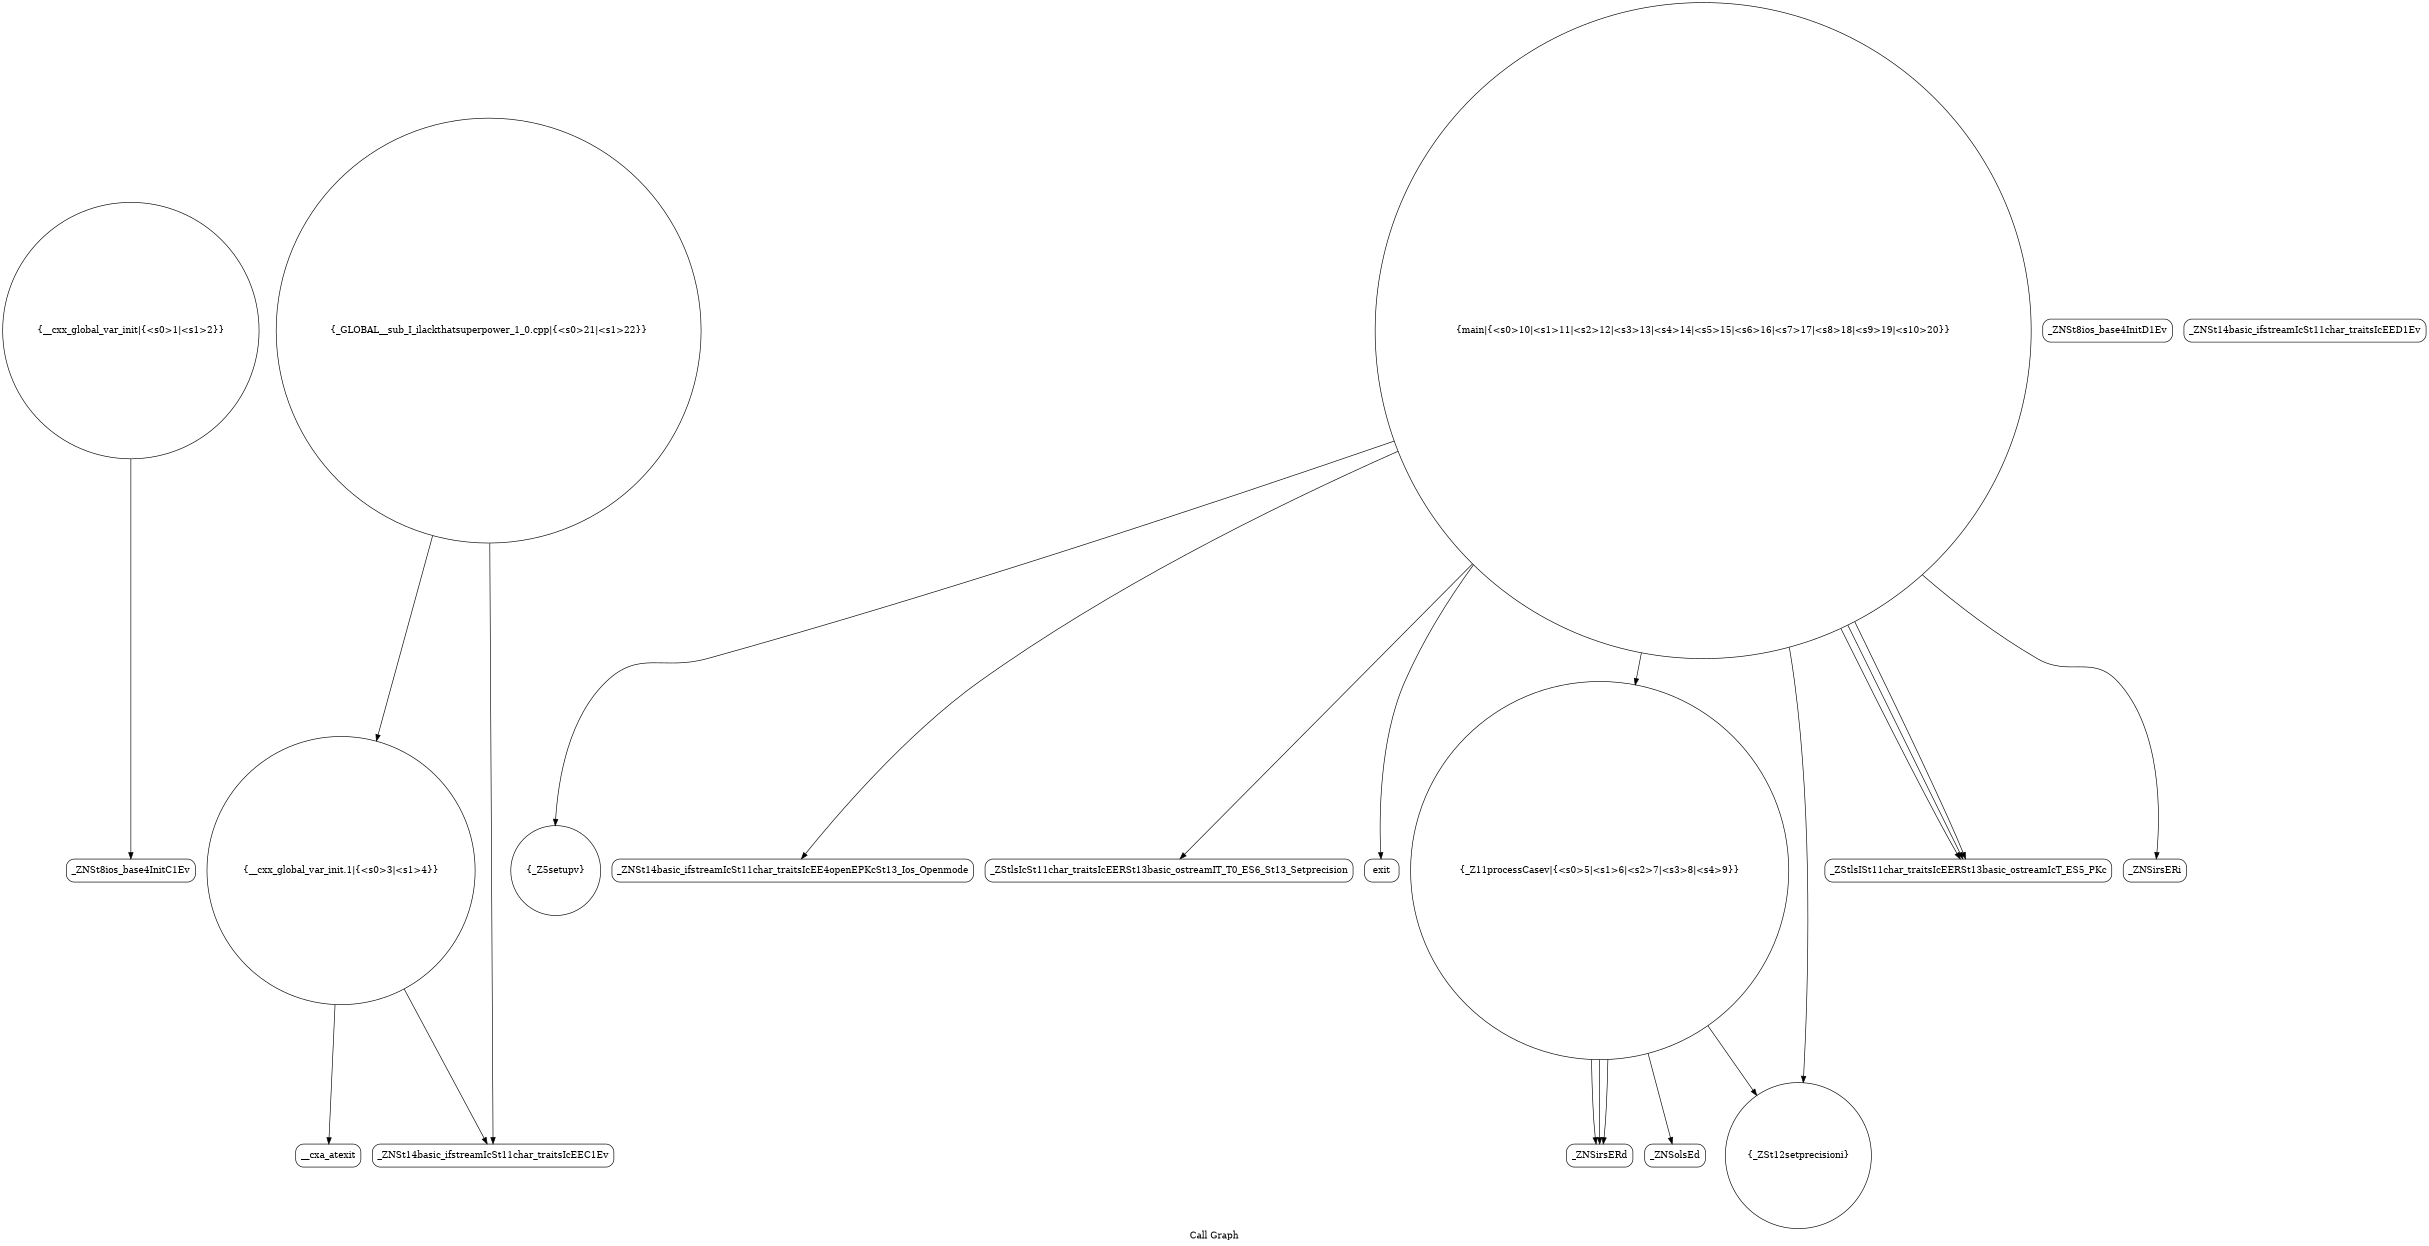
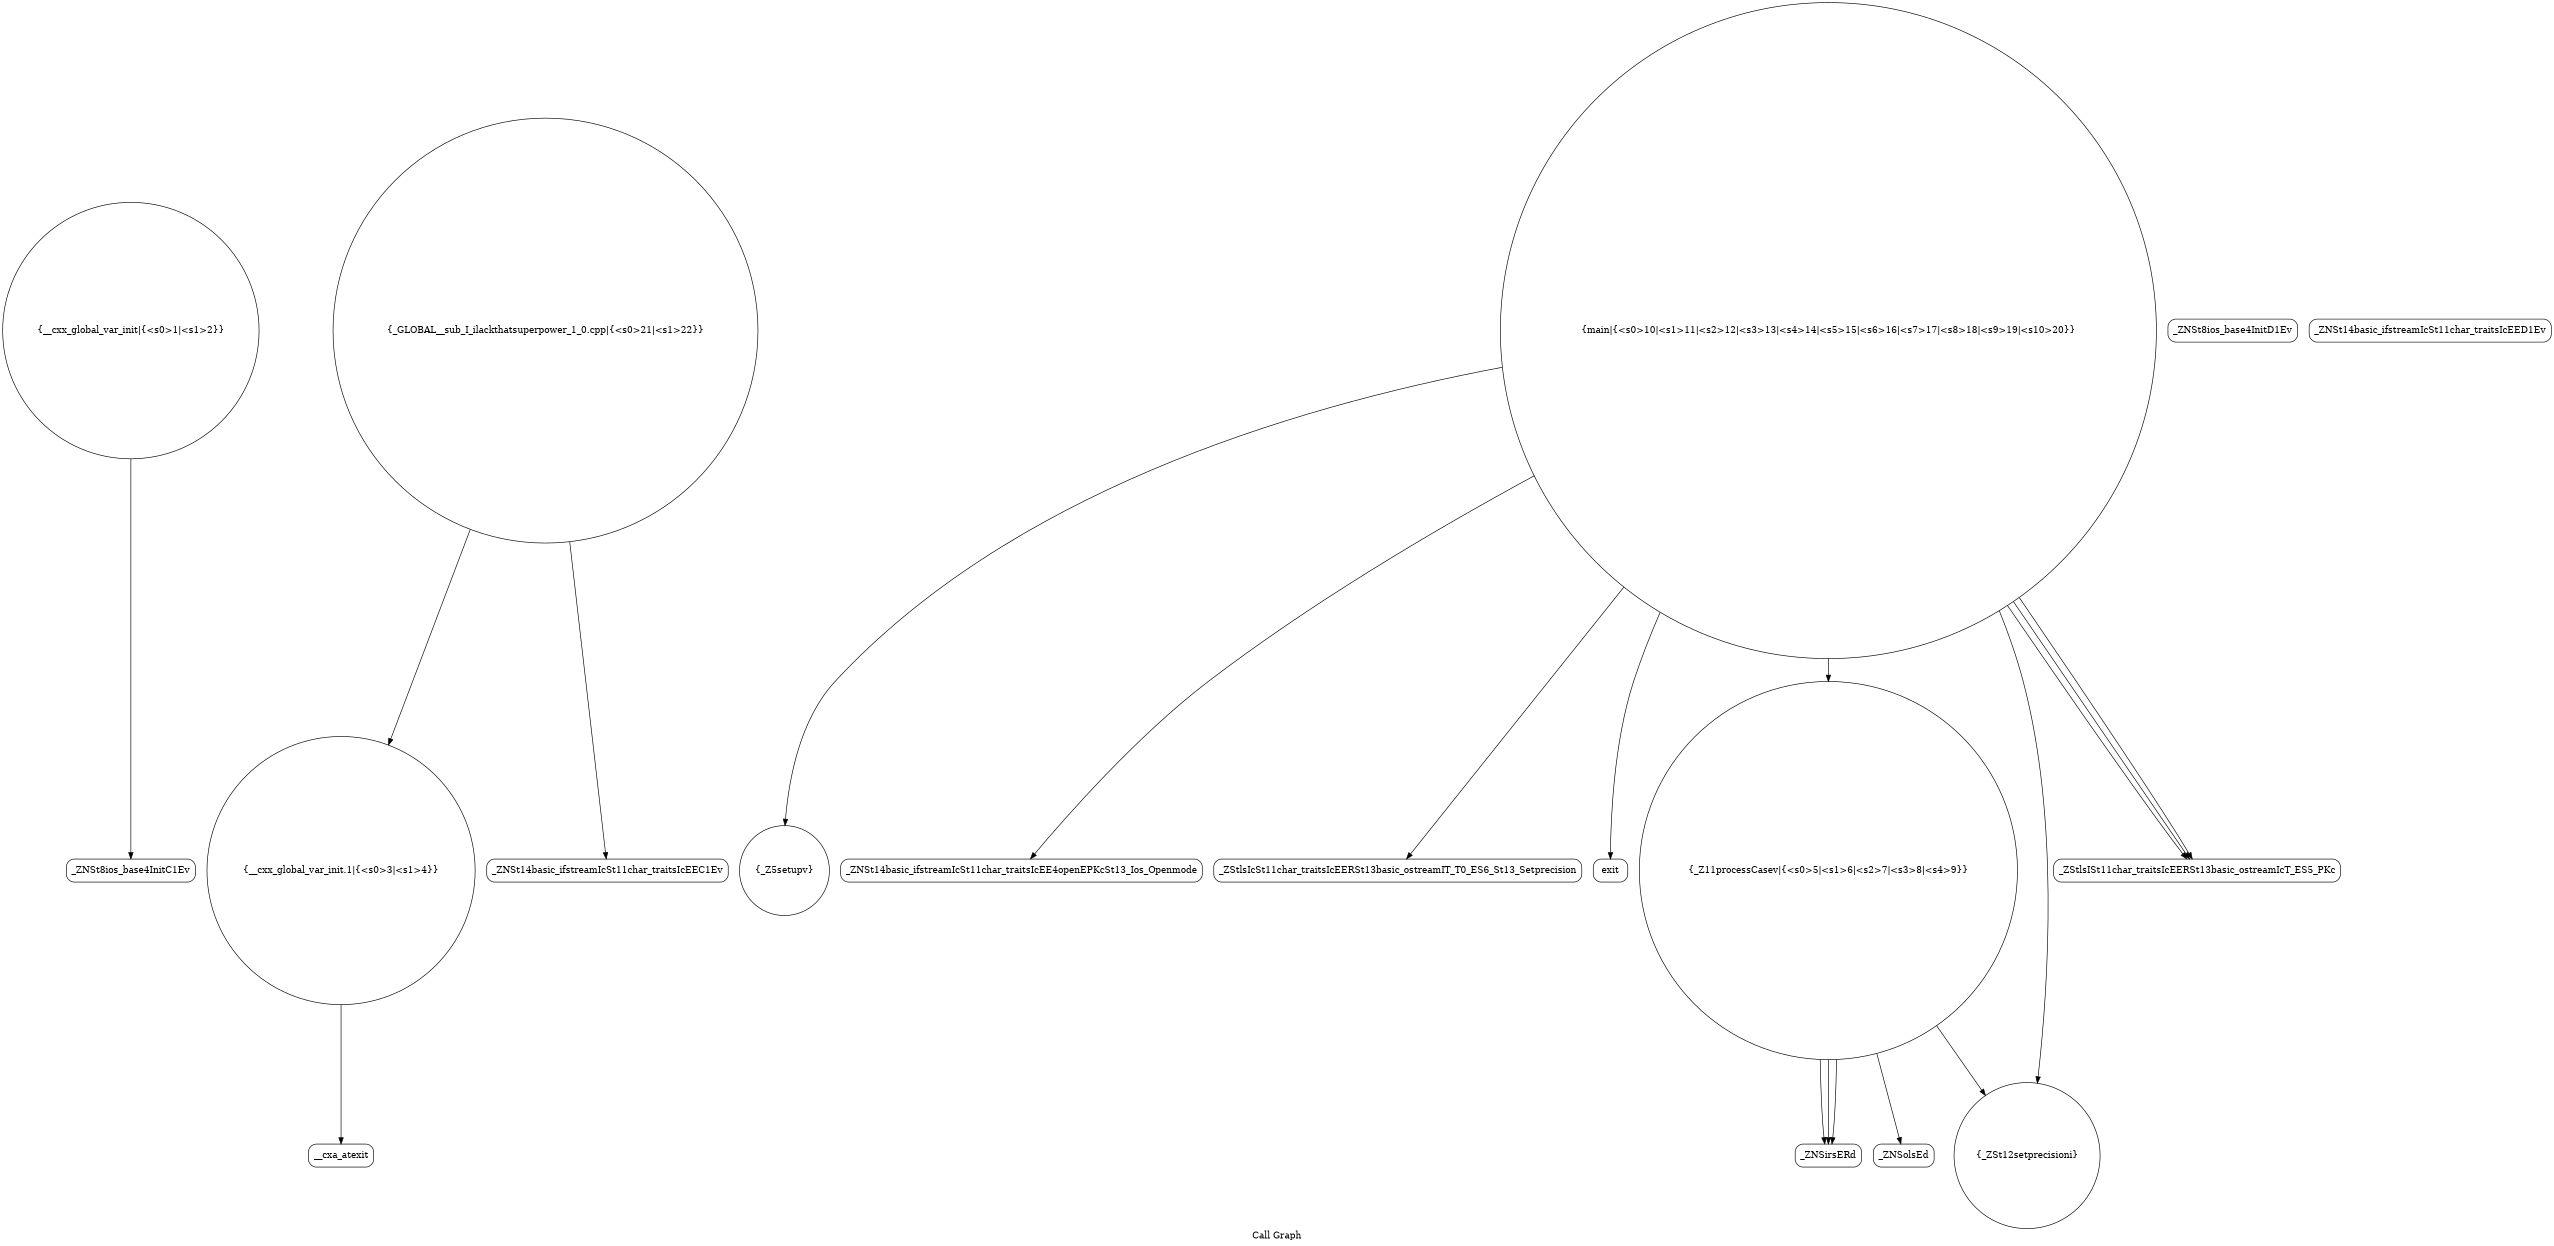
node "_ZNSirsERi": removed
edge "{__cxx_global_var_init.1|{<s0>3|<s1>4}}" -> "_ZNSt14basic_ifstreamIcSt11char_traitsIcEEC1Ev": removed
